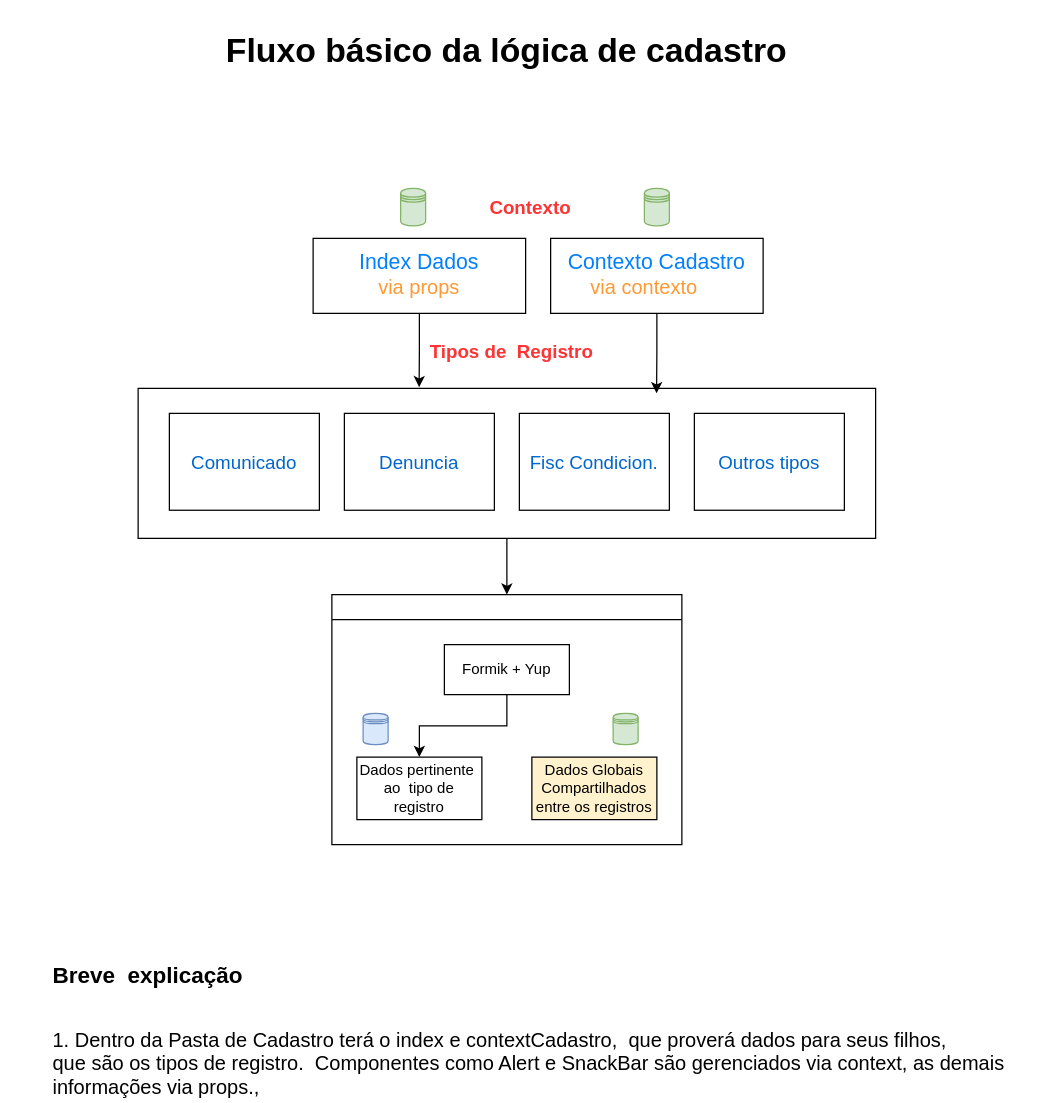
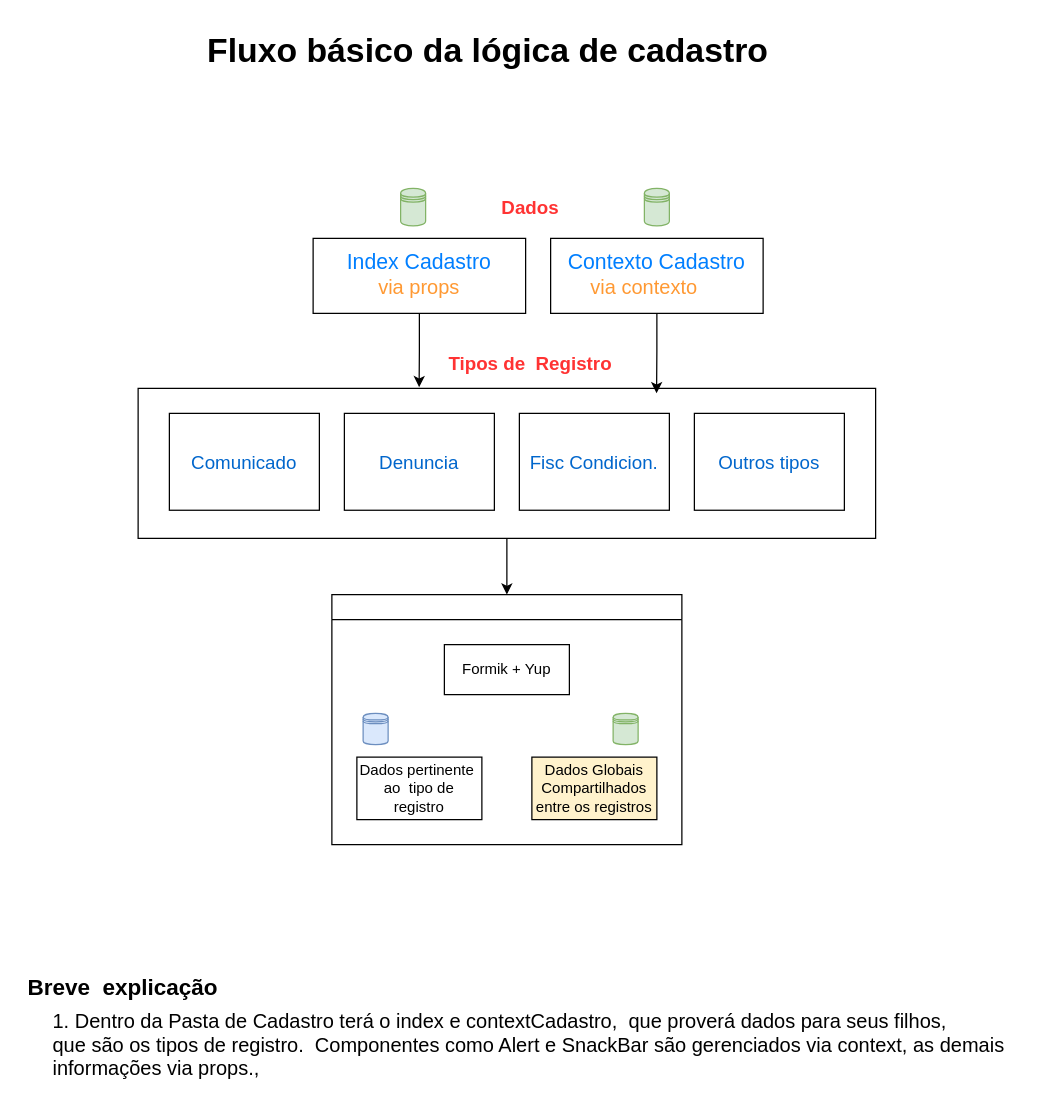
node "Fluxo básico da lógica de cadastro": moved (507, 51) -> (488, 51)
node "Contexto": label "Contexto" -> "Dados"
node "Index Dados": label "Index Dados" -> "Index Cadastro"
node "Tipos de Registro": moved (512, 351) -> (531, 363)
edge "Formik + Yup" -> "Dados pertinente ao tipo de registro": removed
node "Breve explicação": moved (532, 976) -> (507, 988)
node "1. Dentro da Pasta de Cadastro terá o index e contextCadastro, que proverá dados para seus filhos, que são os tipos de registro. Componentes como Alert e SnackBar são gerenciados via context, as demais informações via props.,": moved (532, 1063) -> (532, 1044)
